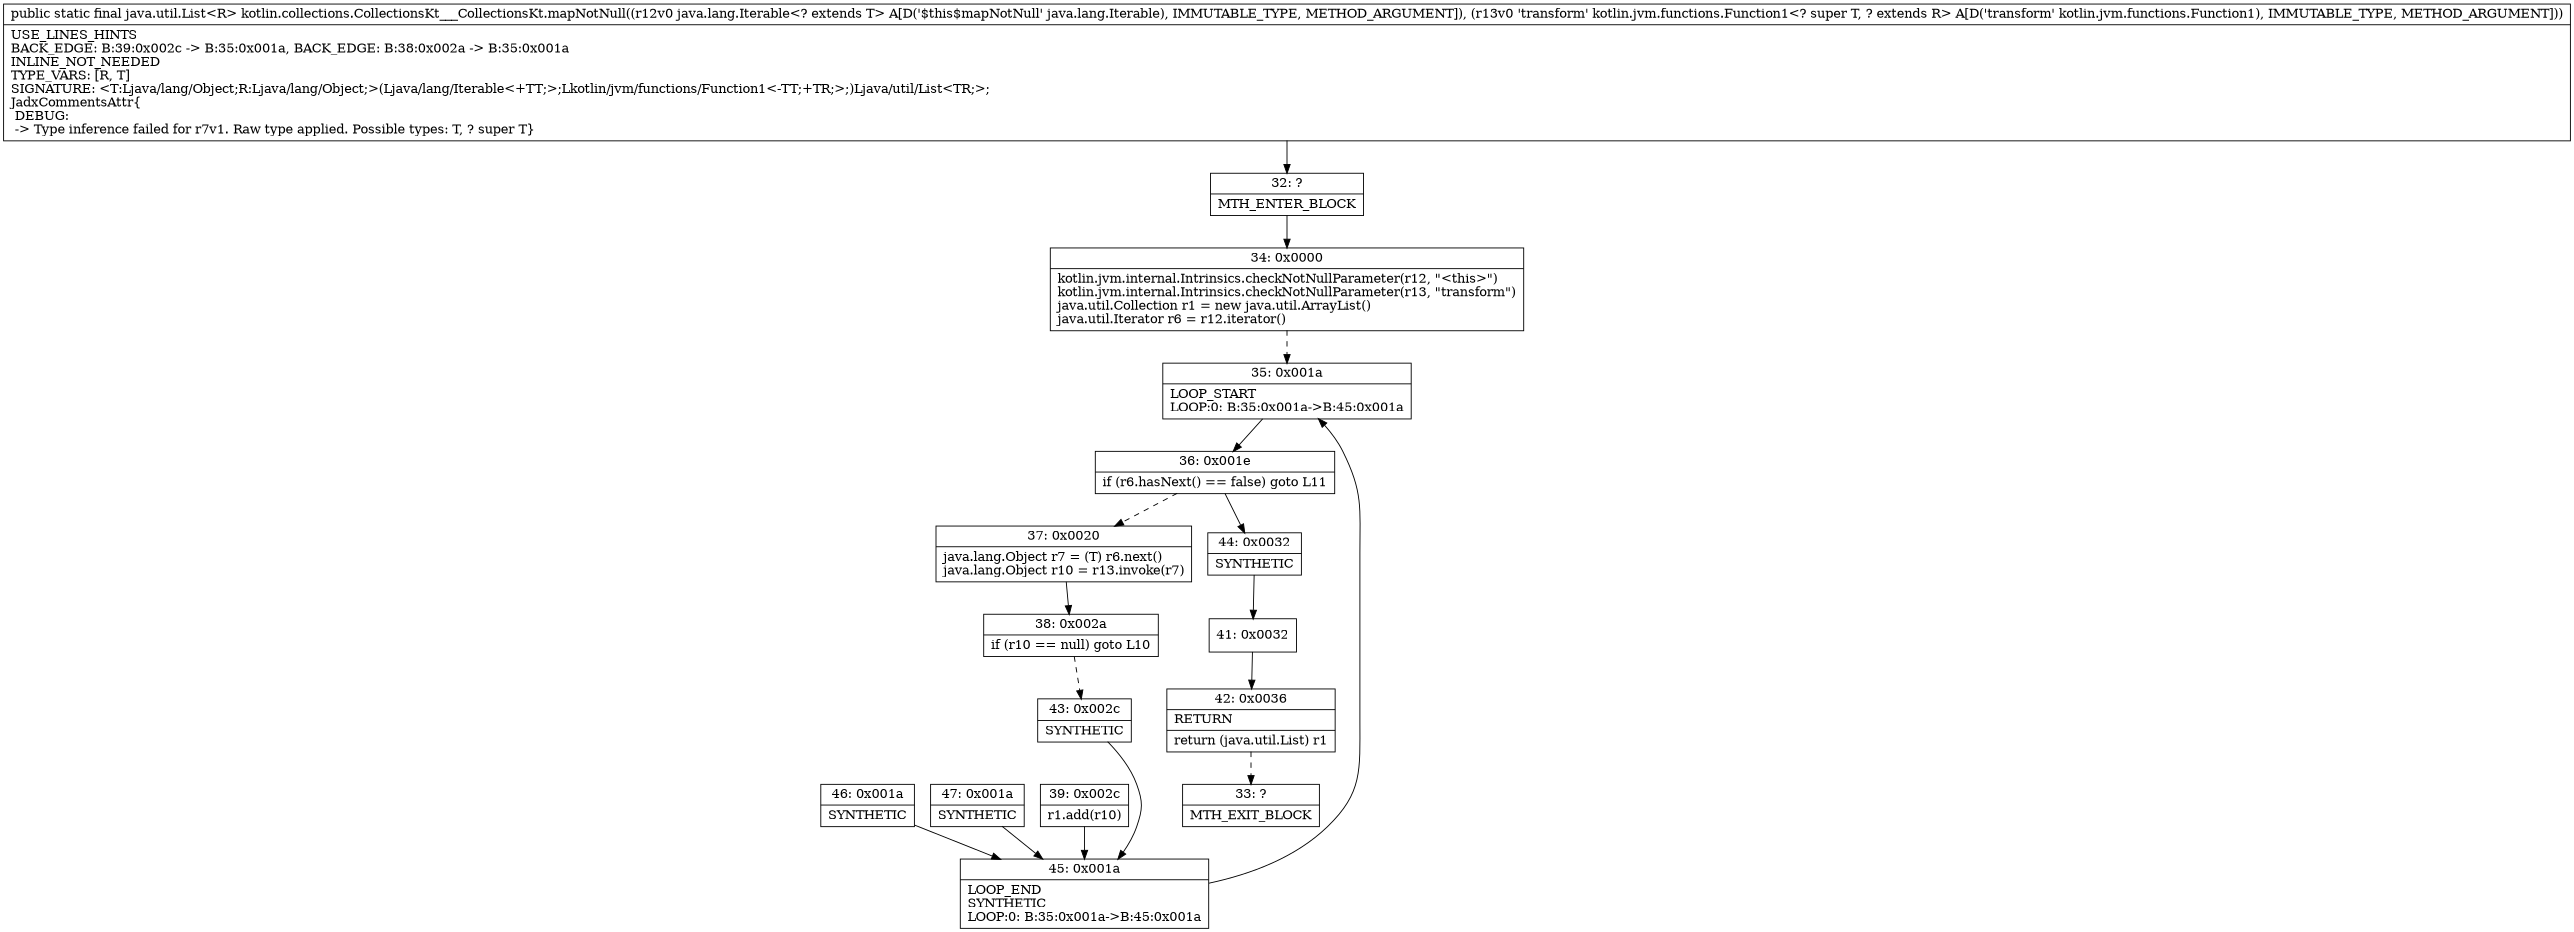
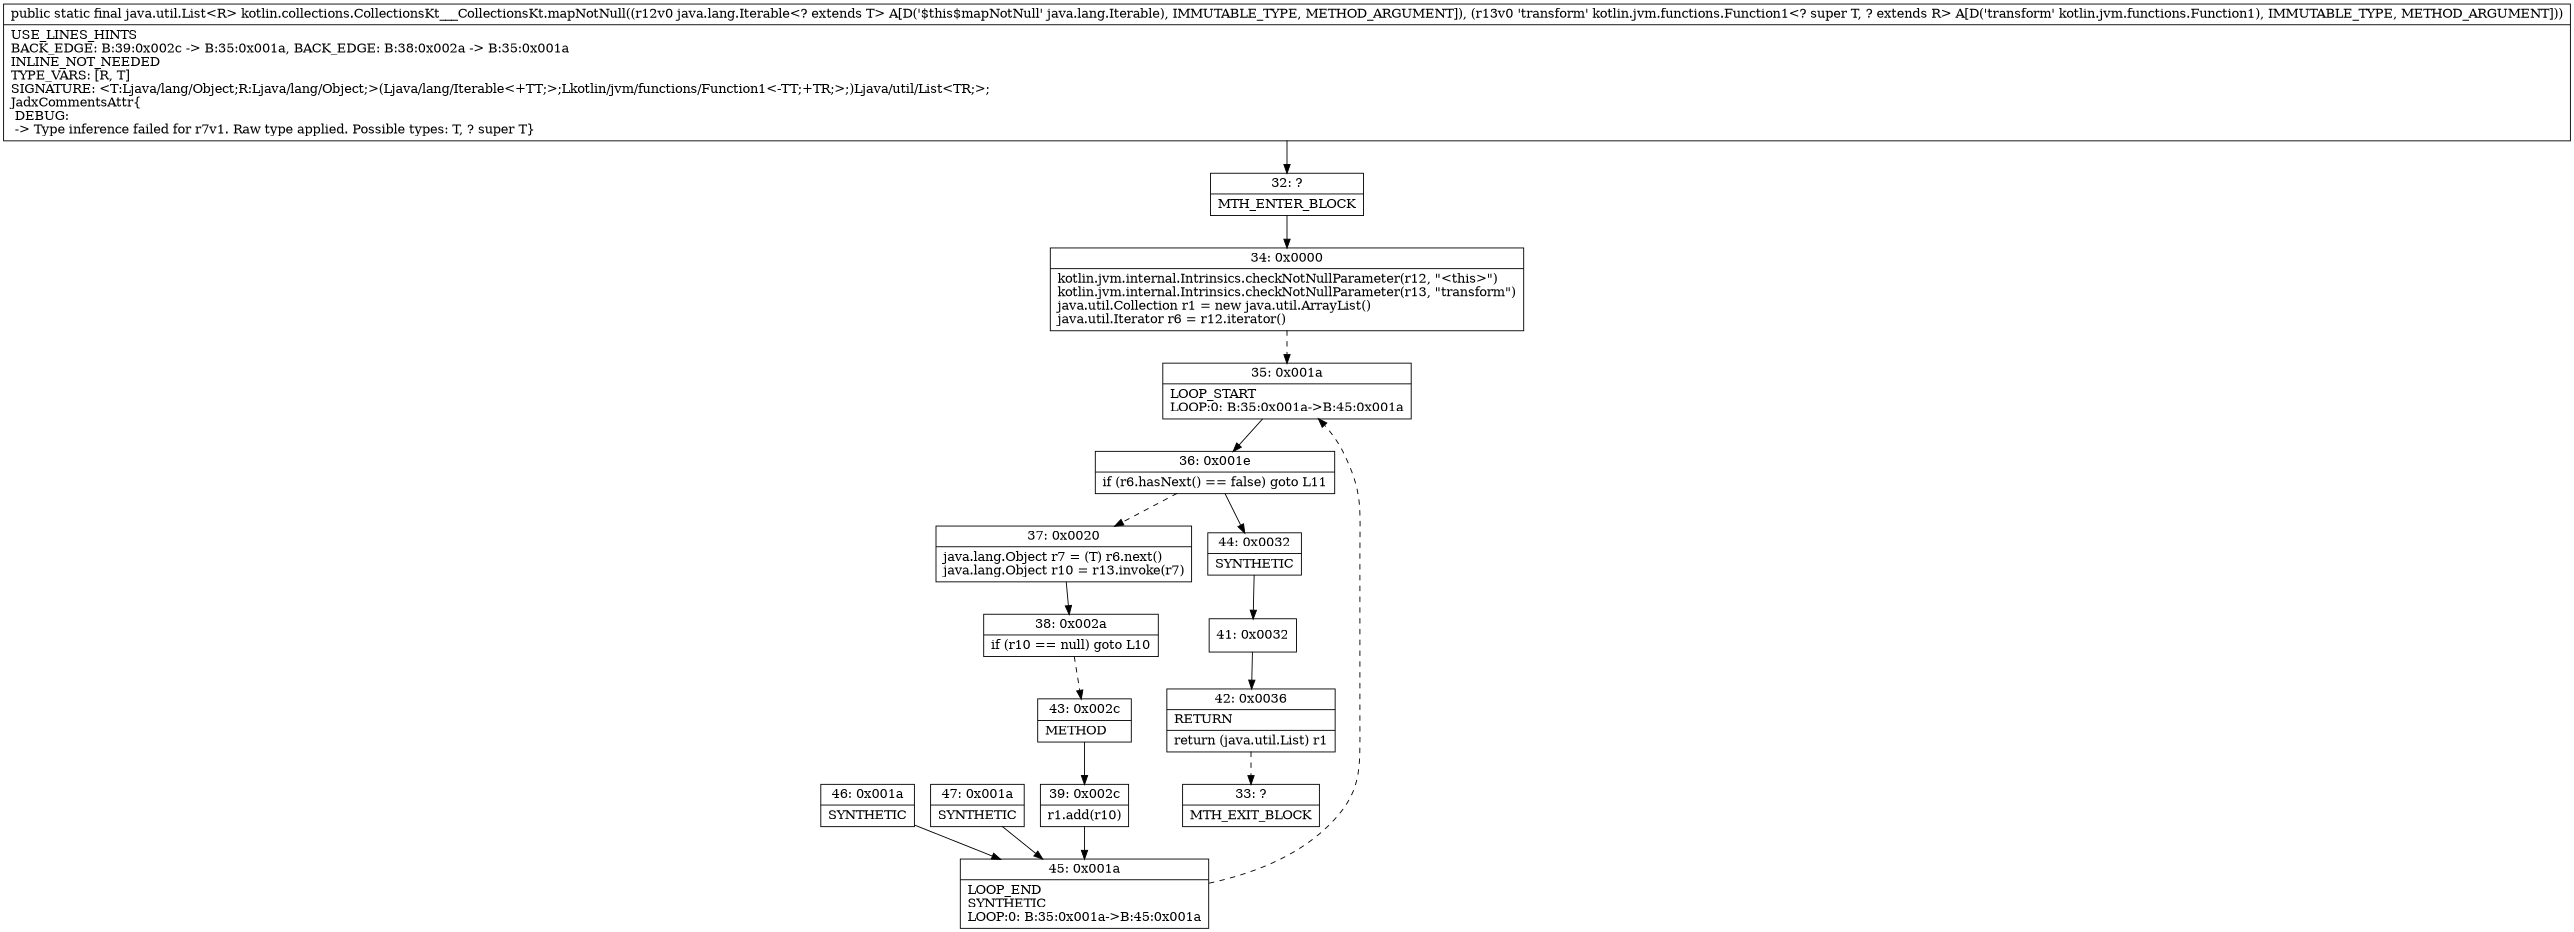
edge "45: 0x001a" -> "35: 0x001a": style solid -> dashed
node "43: 0x002c": text "SYNTHETIC" -> "METHOD"
edge "43: 0x002c" -> "45: 0x001a": now "43: 0x002c" -> "39: 0x002c"
